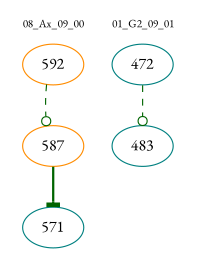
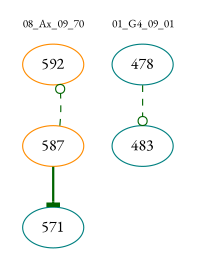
cluster "08_Ax_09_00": label "08_Ax_09_00" -> "08_Ax_09_70"
cluster "01_G2_09_01": label "01_G2_09_01" -> "01_G4_09_01"
node "472": label "472" -> "478"
edge "592" -> "587": reversed
